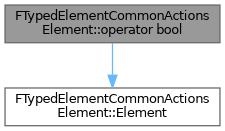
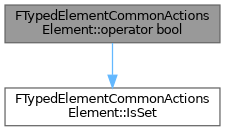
node "FTypedElementCommonActions Element::Element": label "FTypedElementCommonActions Element::Element" -> "FTypedElementCommonActions Element::IsSet"
